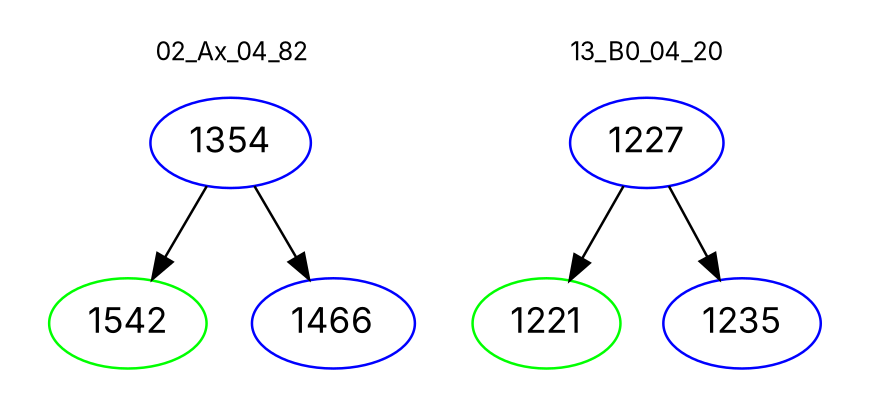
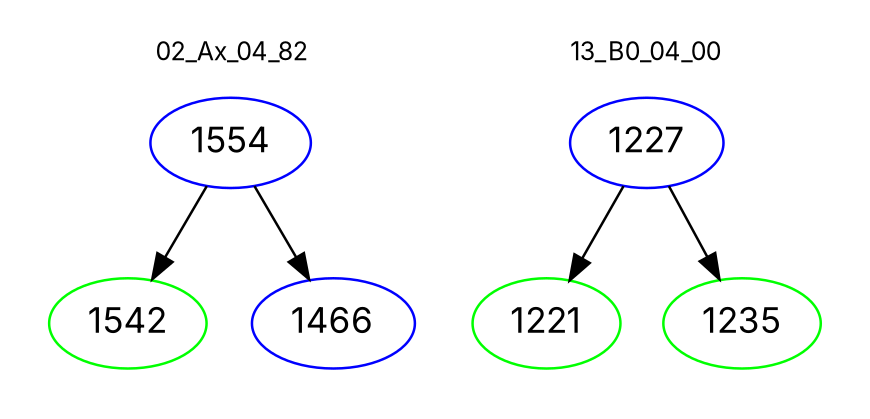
cluster "13_B0_04_20": label "13_B0_04_20" -> "13_B0_04_00"
node "1354": label "1354" -> "1554"
node "1235": color blue -> green
